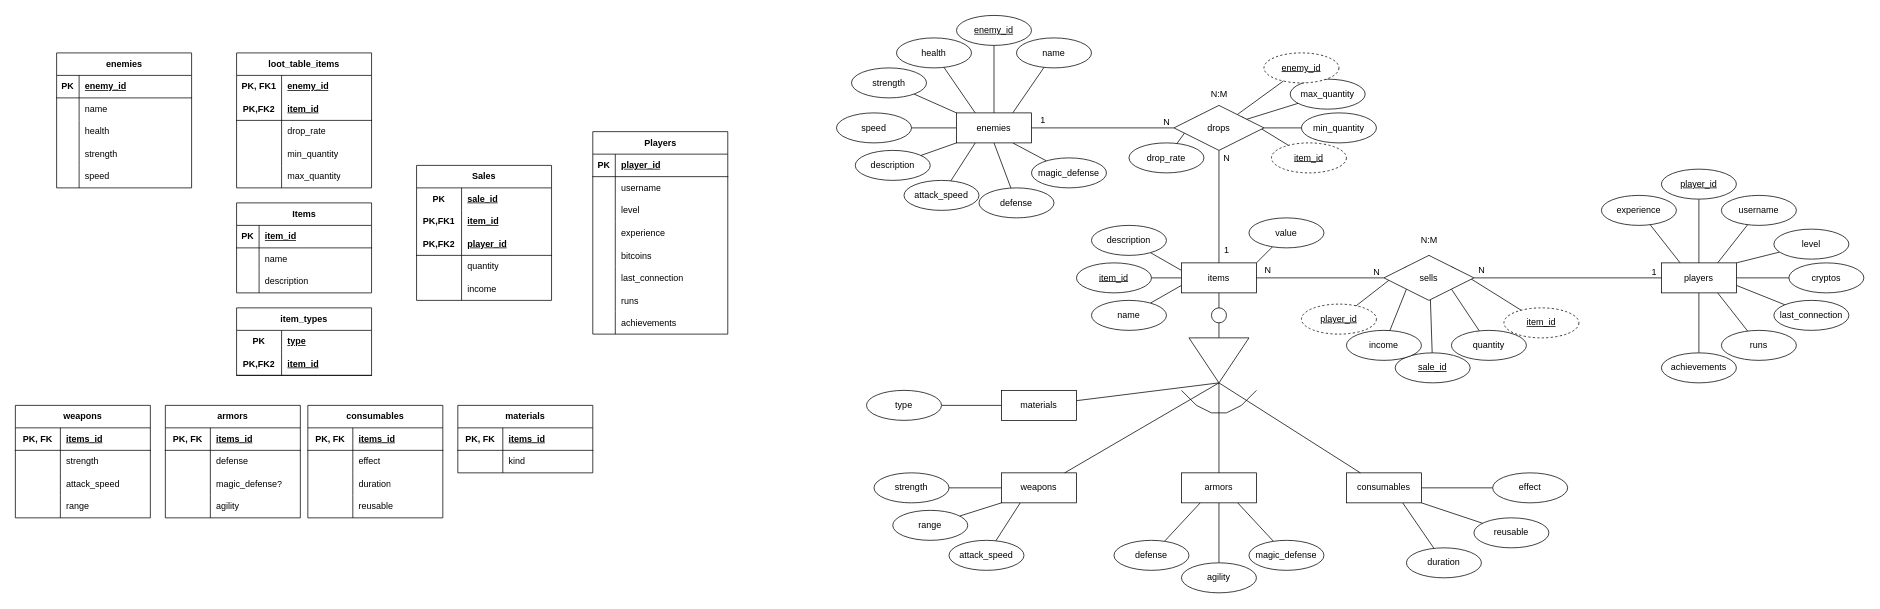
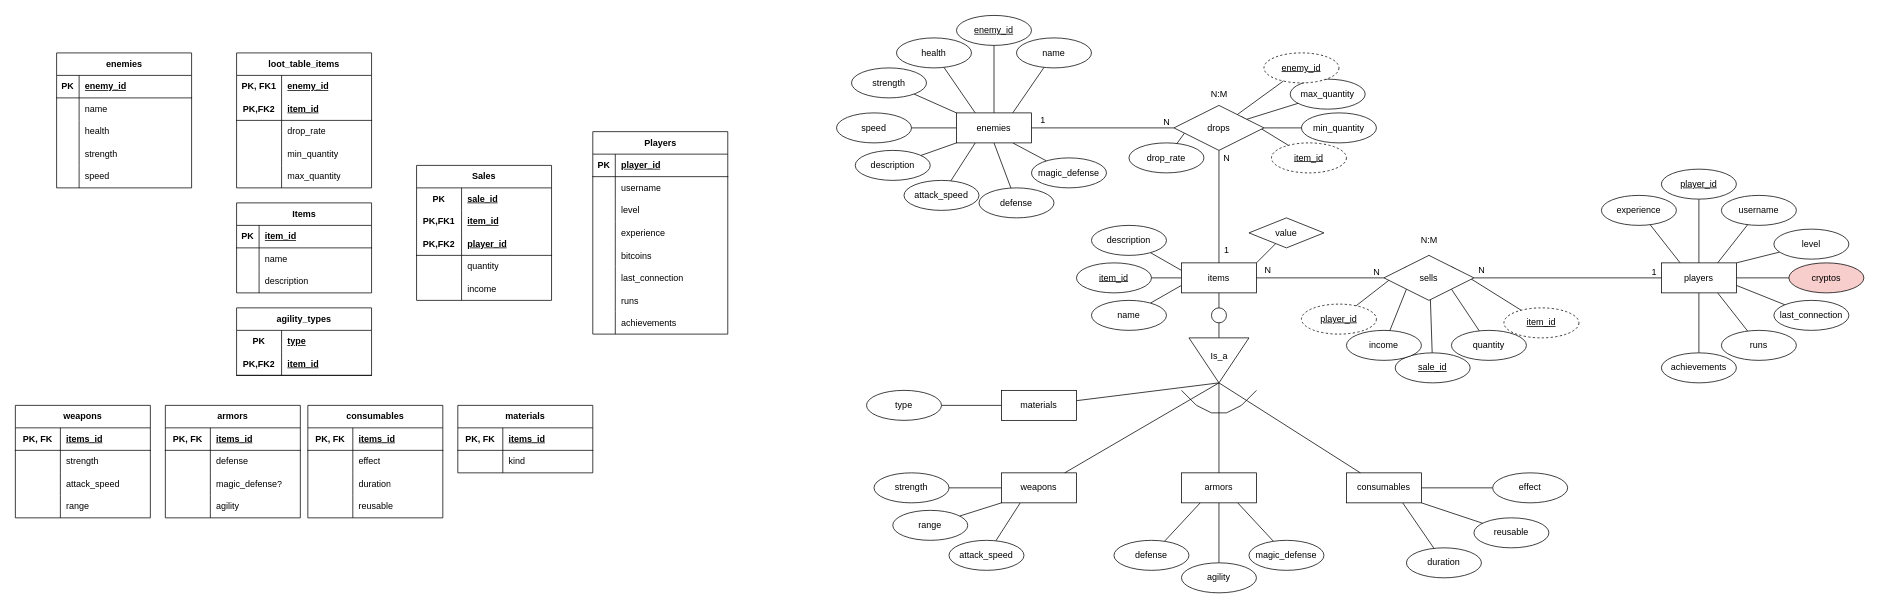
node "value": shape ellipse -> diamond
node "cryptos": fillcolor #ffffff -> #f8cecc
node "item_types": label "item_types" -> "agility_types"
node "Is_a": added
